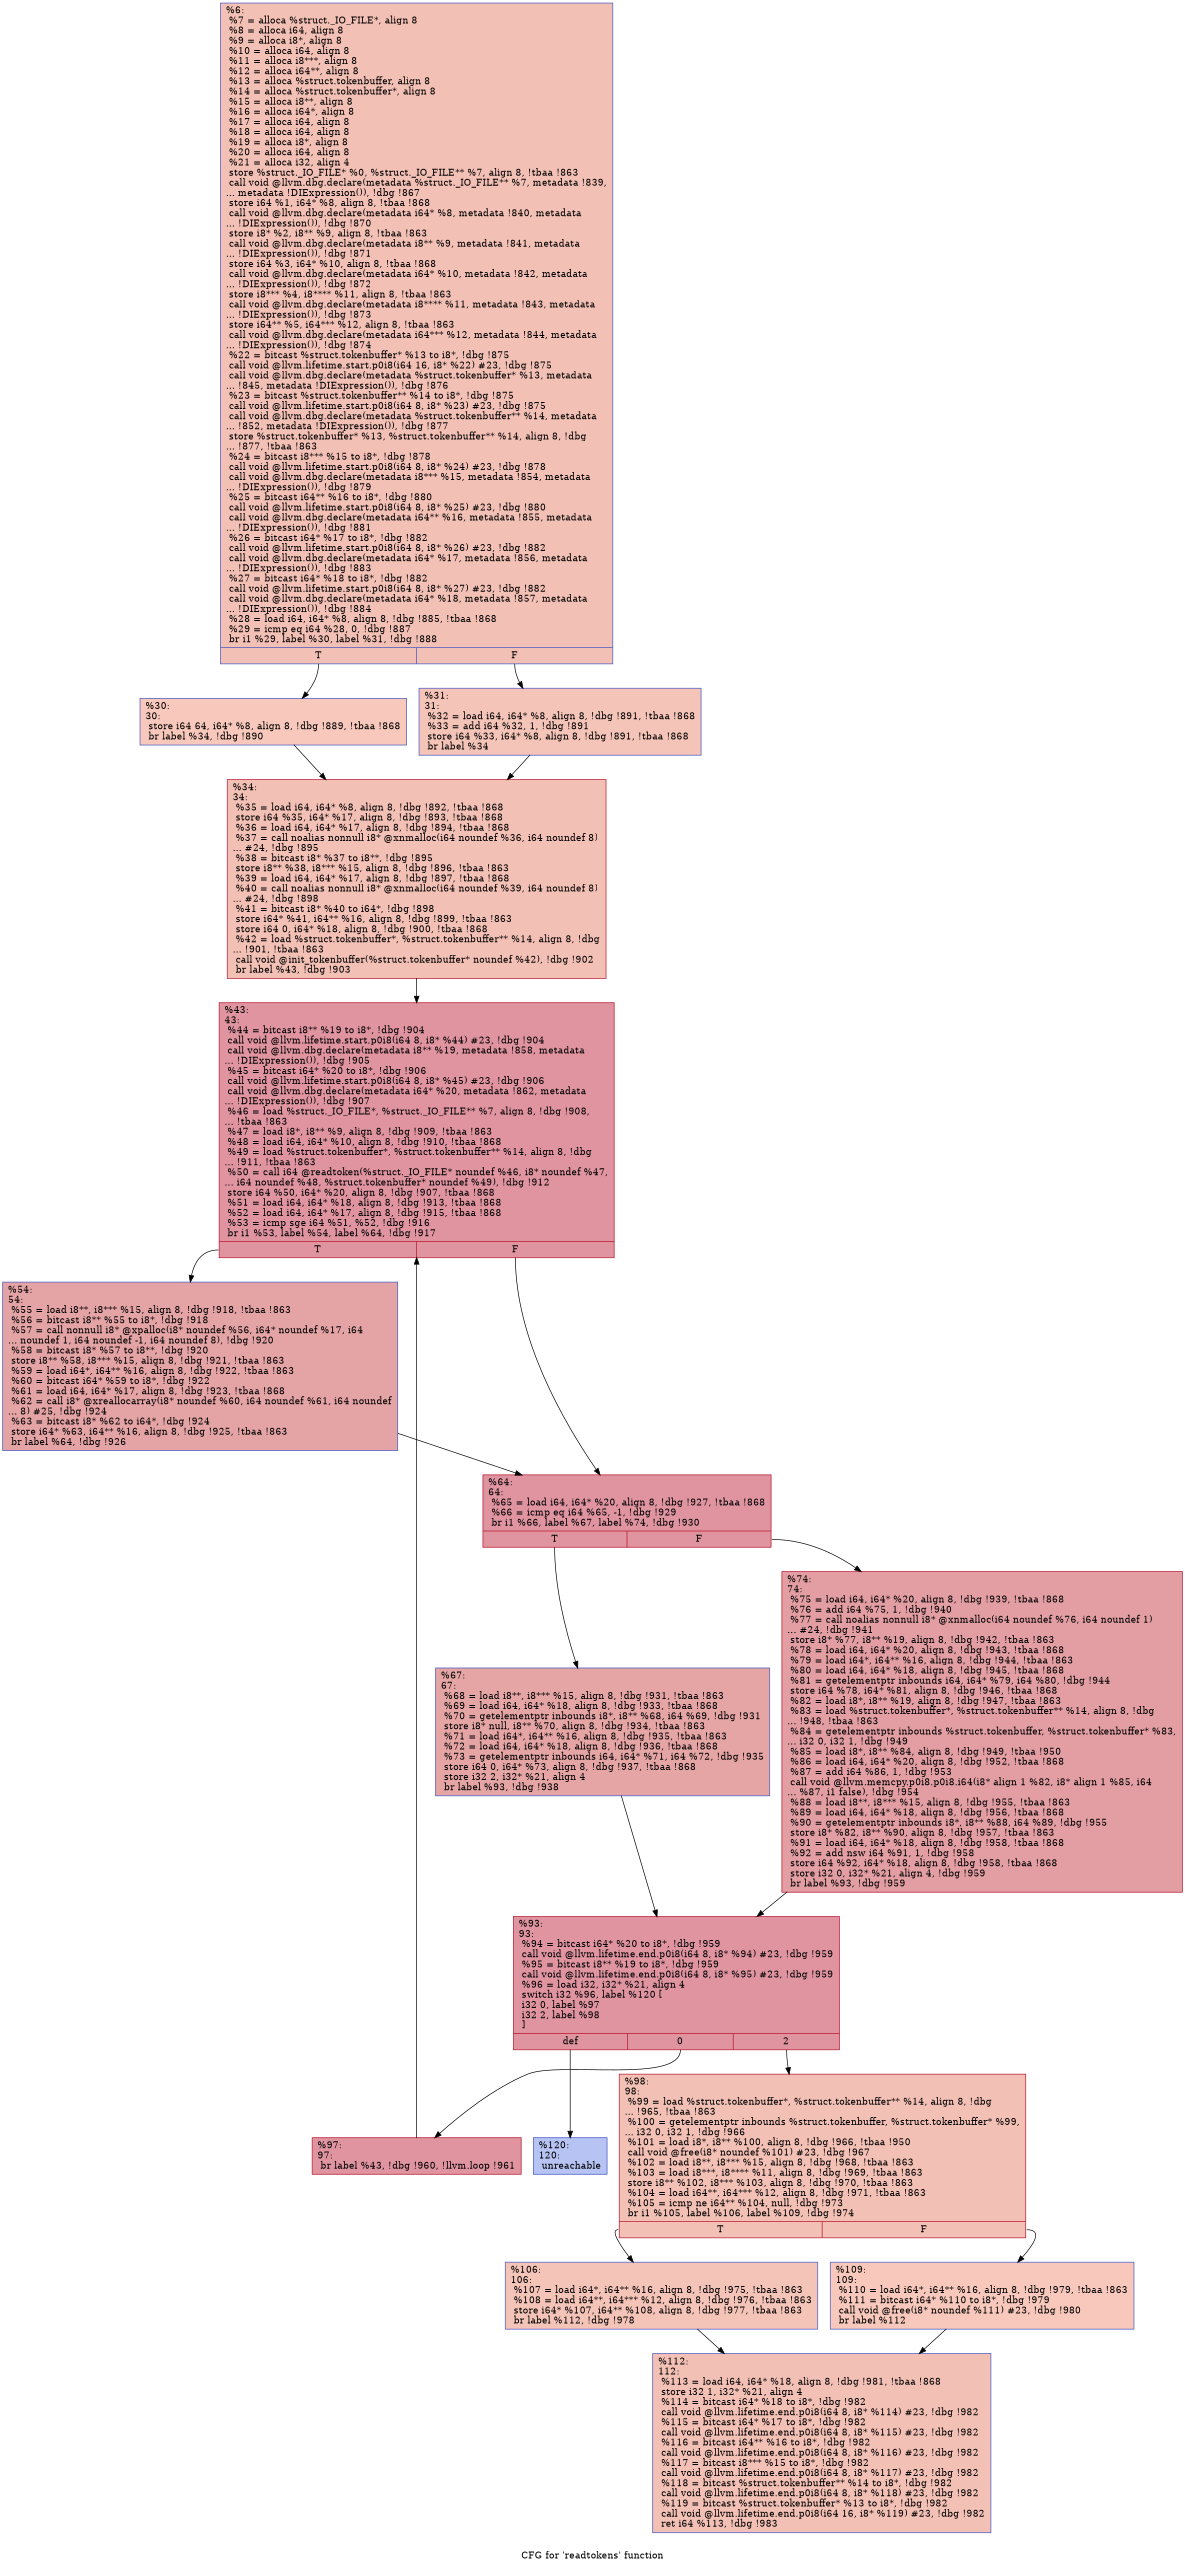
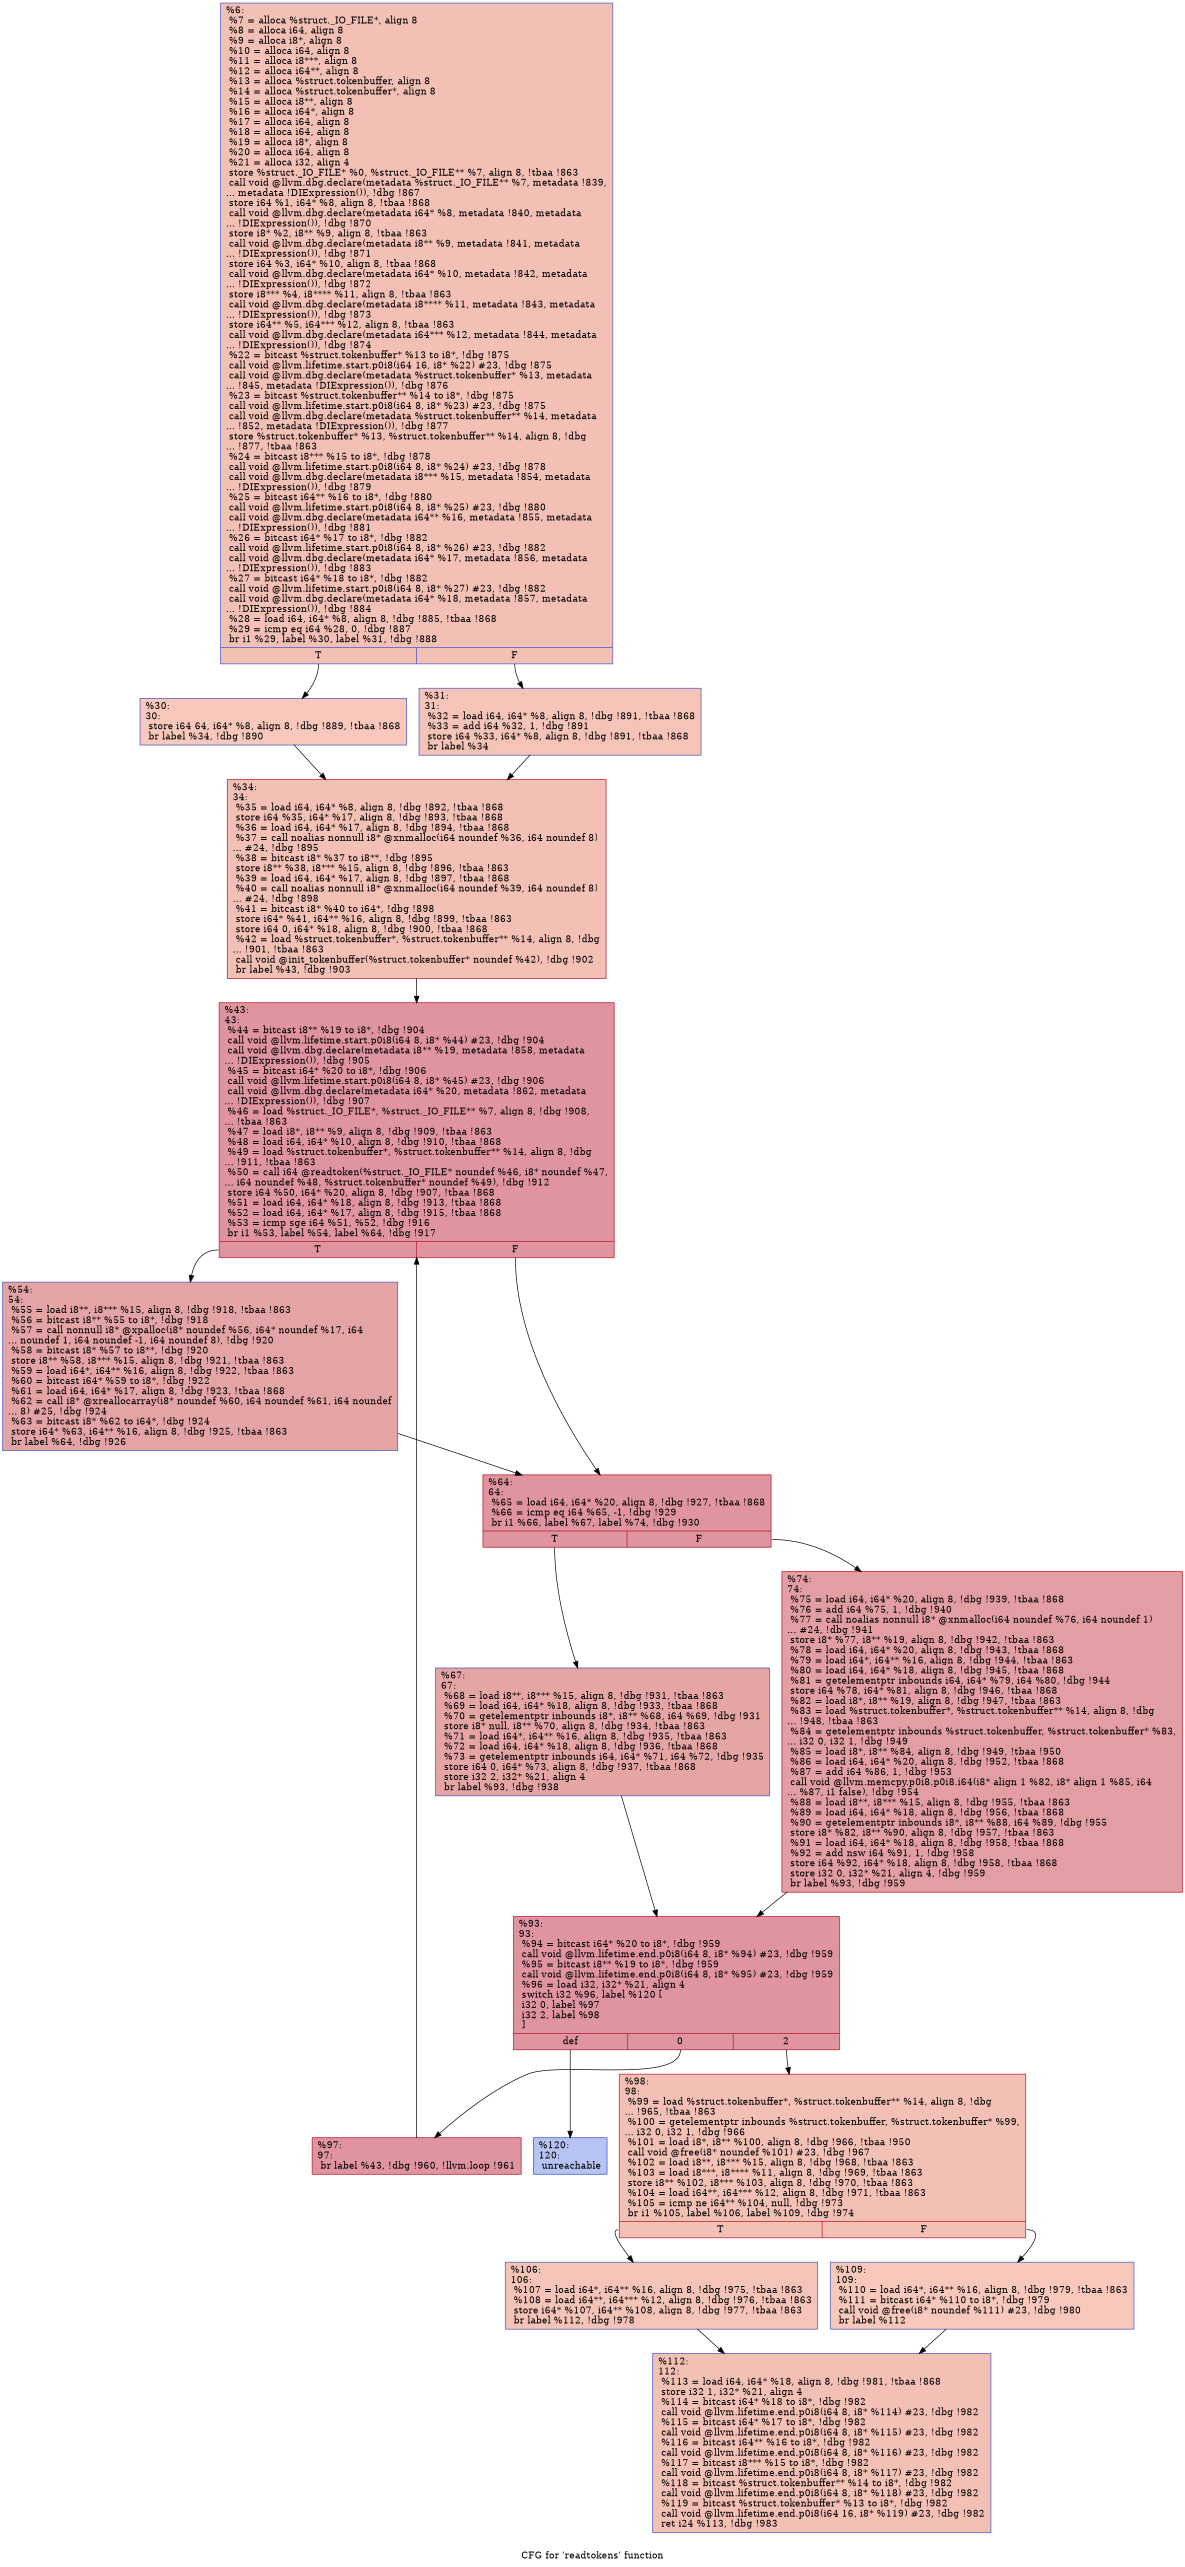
node "%112:": text "ret i64 %113, !dbg !983" -> "ret i24 %113, !dbg !983"
